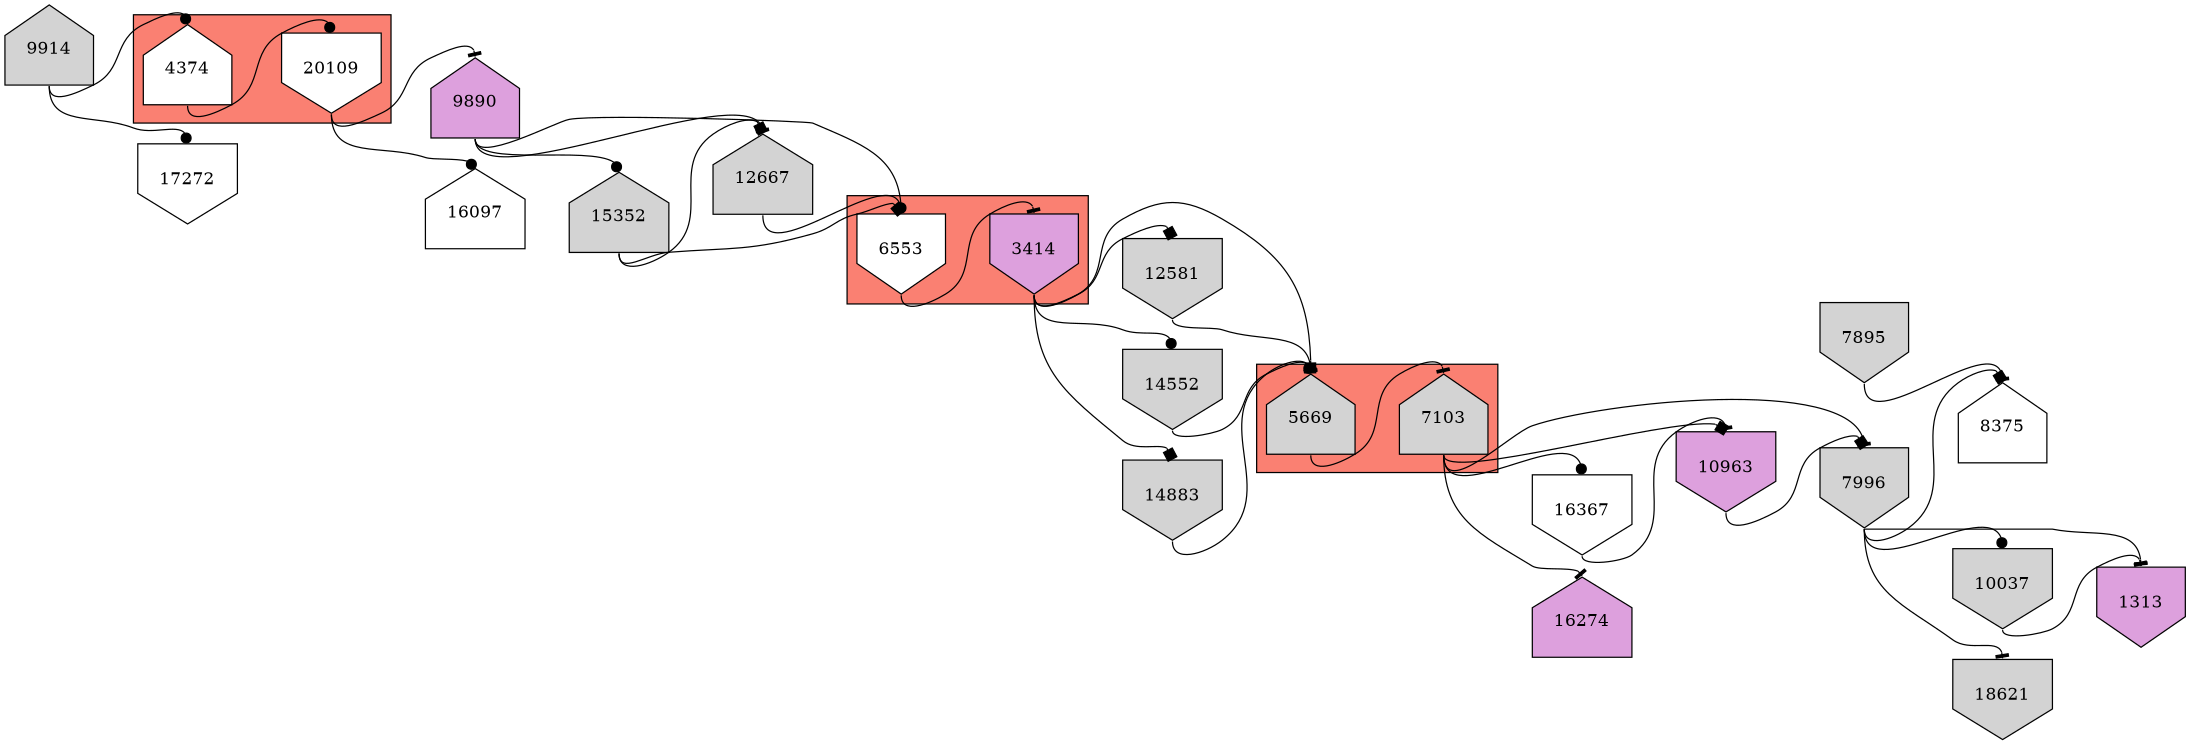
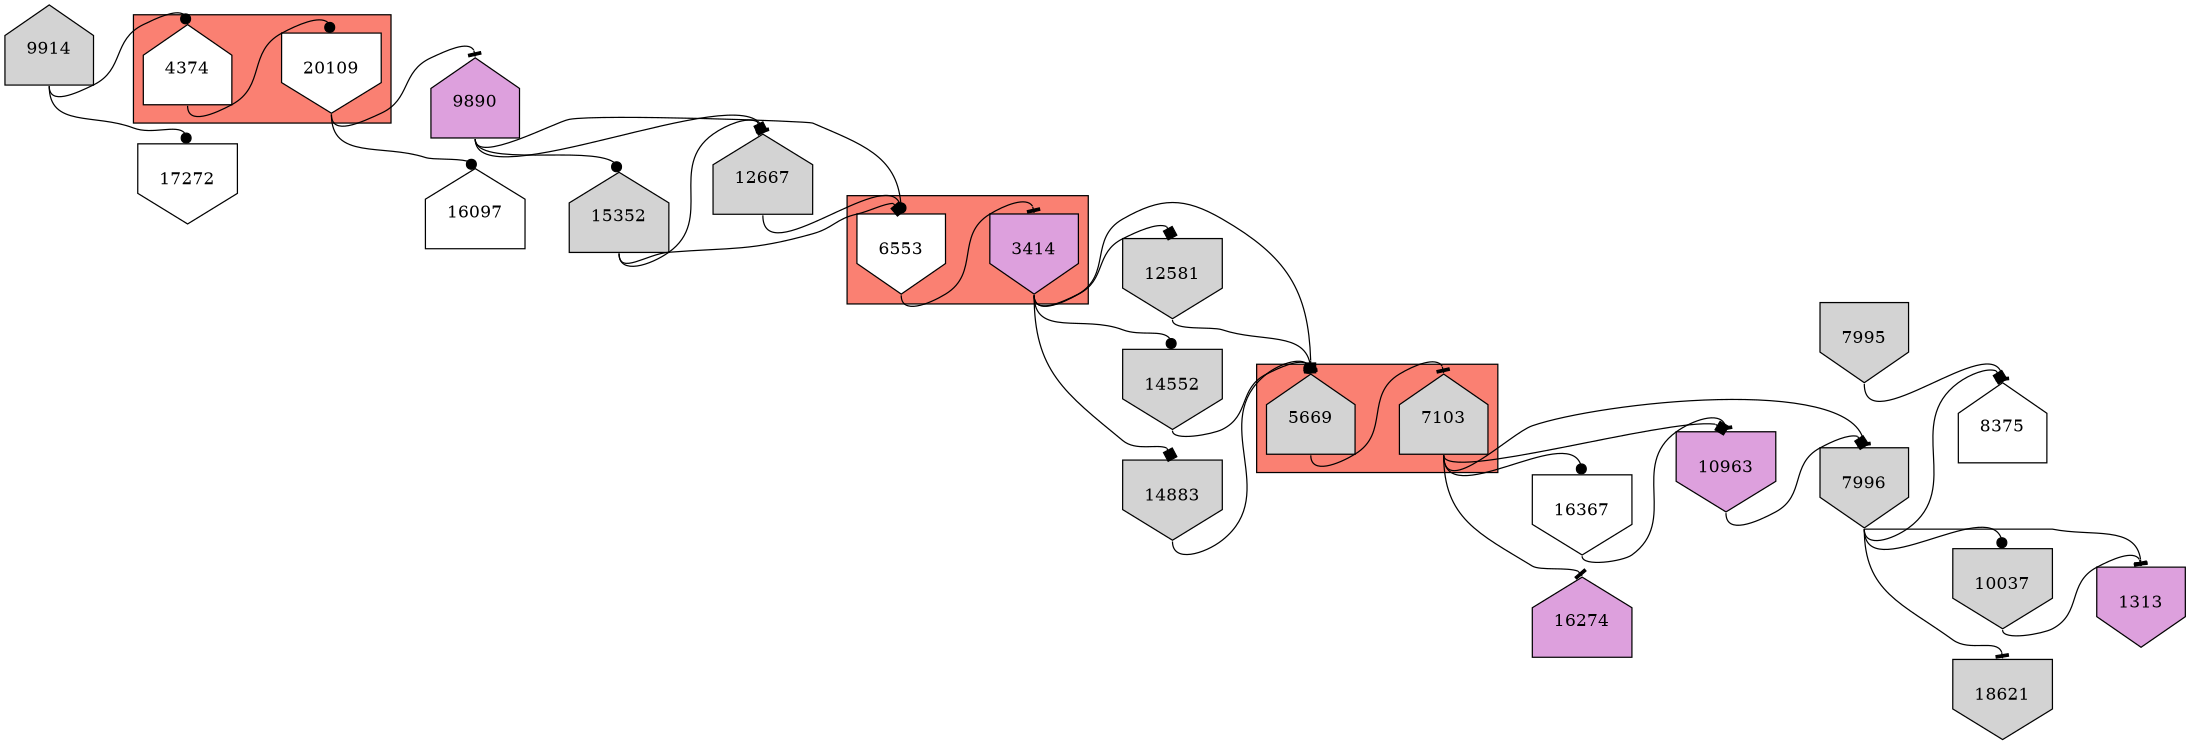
node "7895": label "7895" -> "7995"
